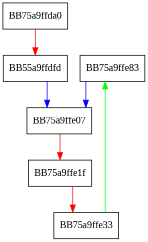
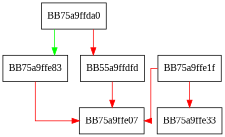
edge "BB55a9ffdfd" -> "BB75a9ffe07": color blue -> red
edge "BB75a9ffe83" -> "BB75a9ffe07": color blue -> red
edge "BB75a9ffe07" -> "BB75a9ffe1f": reversed
edge "BB75a9ffe33" -> "BB75a9ffe83": now "BB75a9ffda0" -> "BB75a9ffe83"
